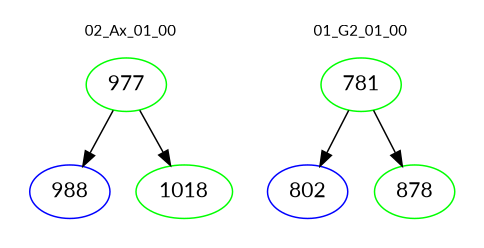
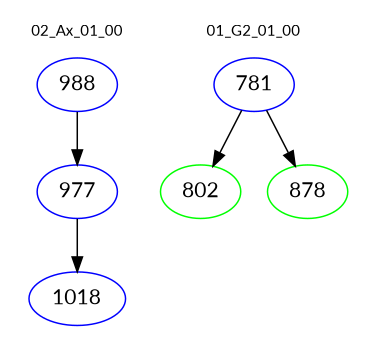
node "977": color green -> blue
node "781": color green -> blue
edge "977" -> "988": reversed
node "1018": color green -> blue
node "802": color blue -> green
